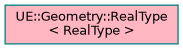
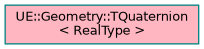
node "UE::Geometry::RealType < RealType >": label "UE::Geometry::RealType < RealType >" -> "UE::Geometry::TQuaternion < RealType >"
